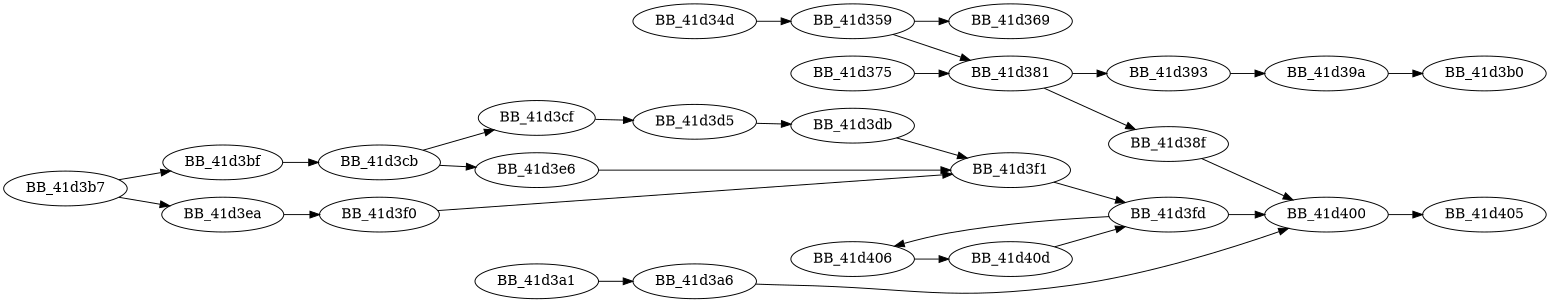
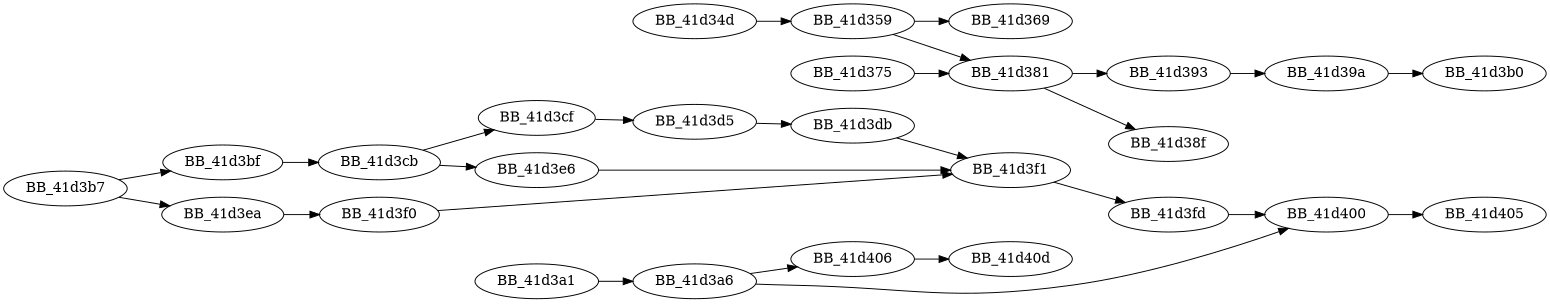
edge "BB_41d38f" -> "BB_41d400": removed
edge "BB_41d3fd" -> "BB_41d406": now "BB_41d3a6" -> "BB_41d406"
edge "BB_41d40d" -> "BB_41d3fd": removed
